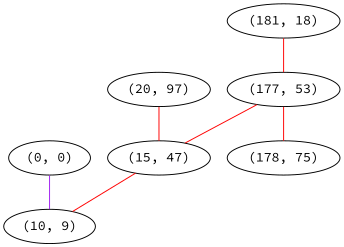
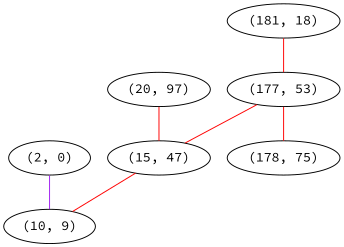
node "(0, 0)": label "(0, 0)" -> "(2, 0)"
